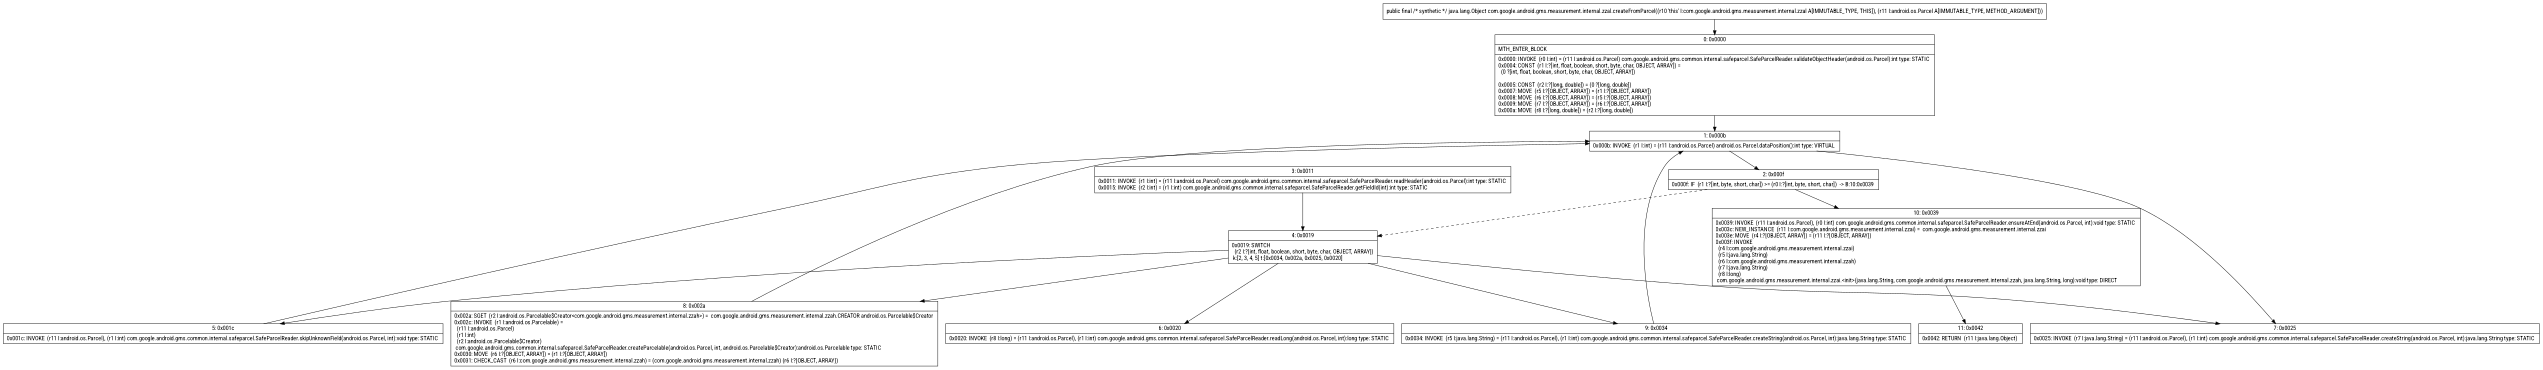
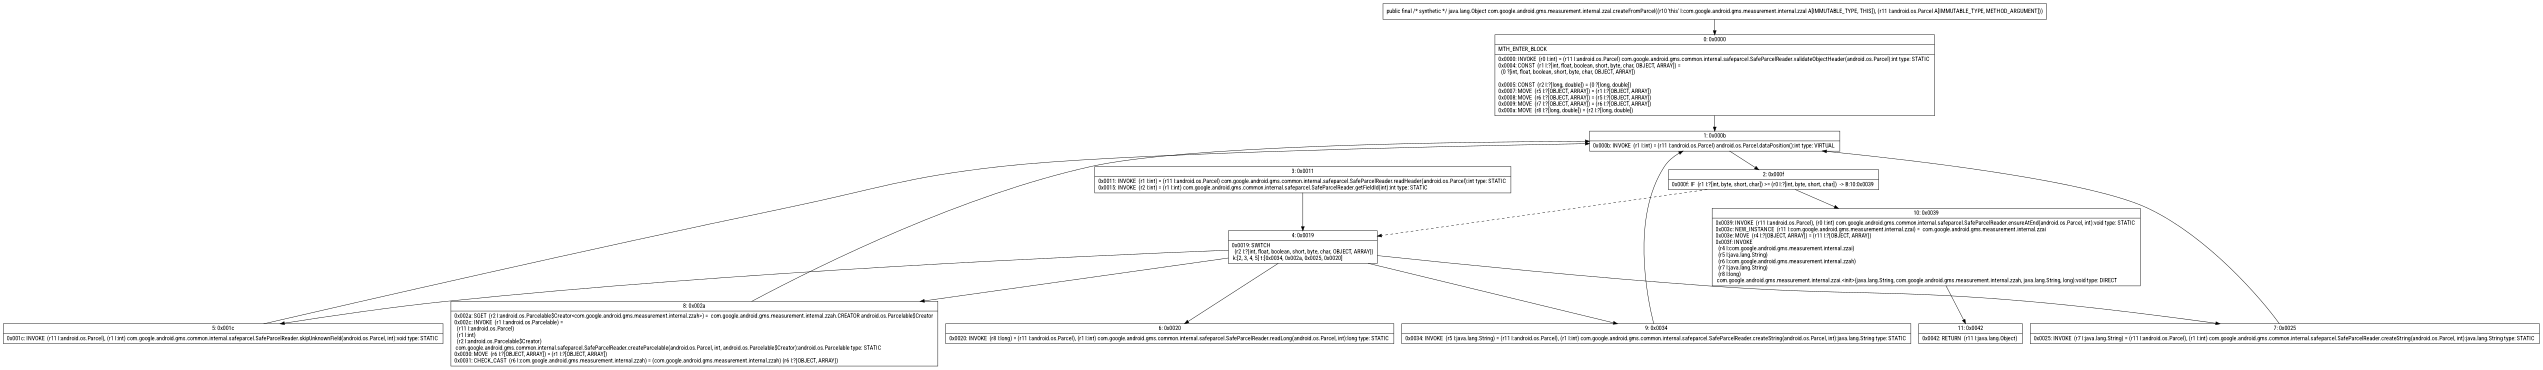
edge "1: 0x000b" -> "7: 0x0025": reversed
